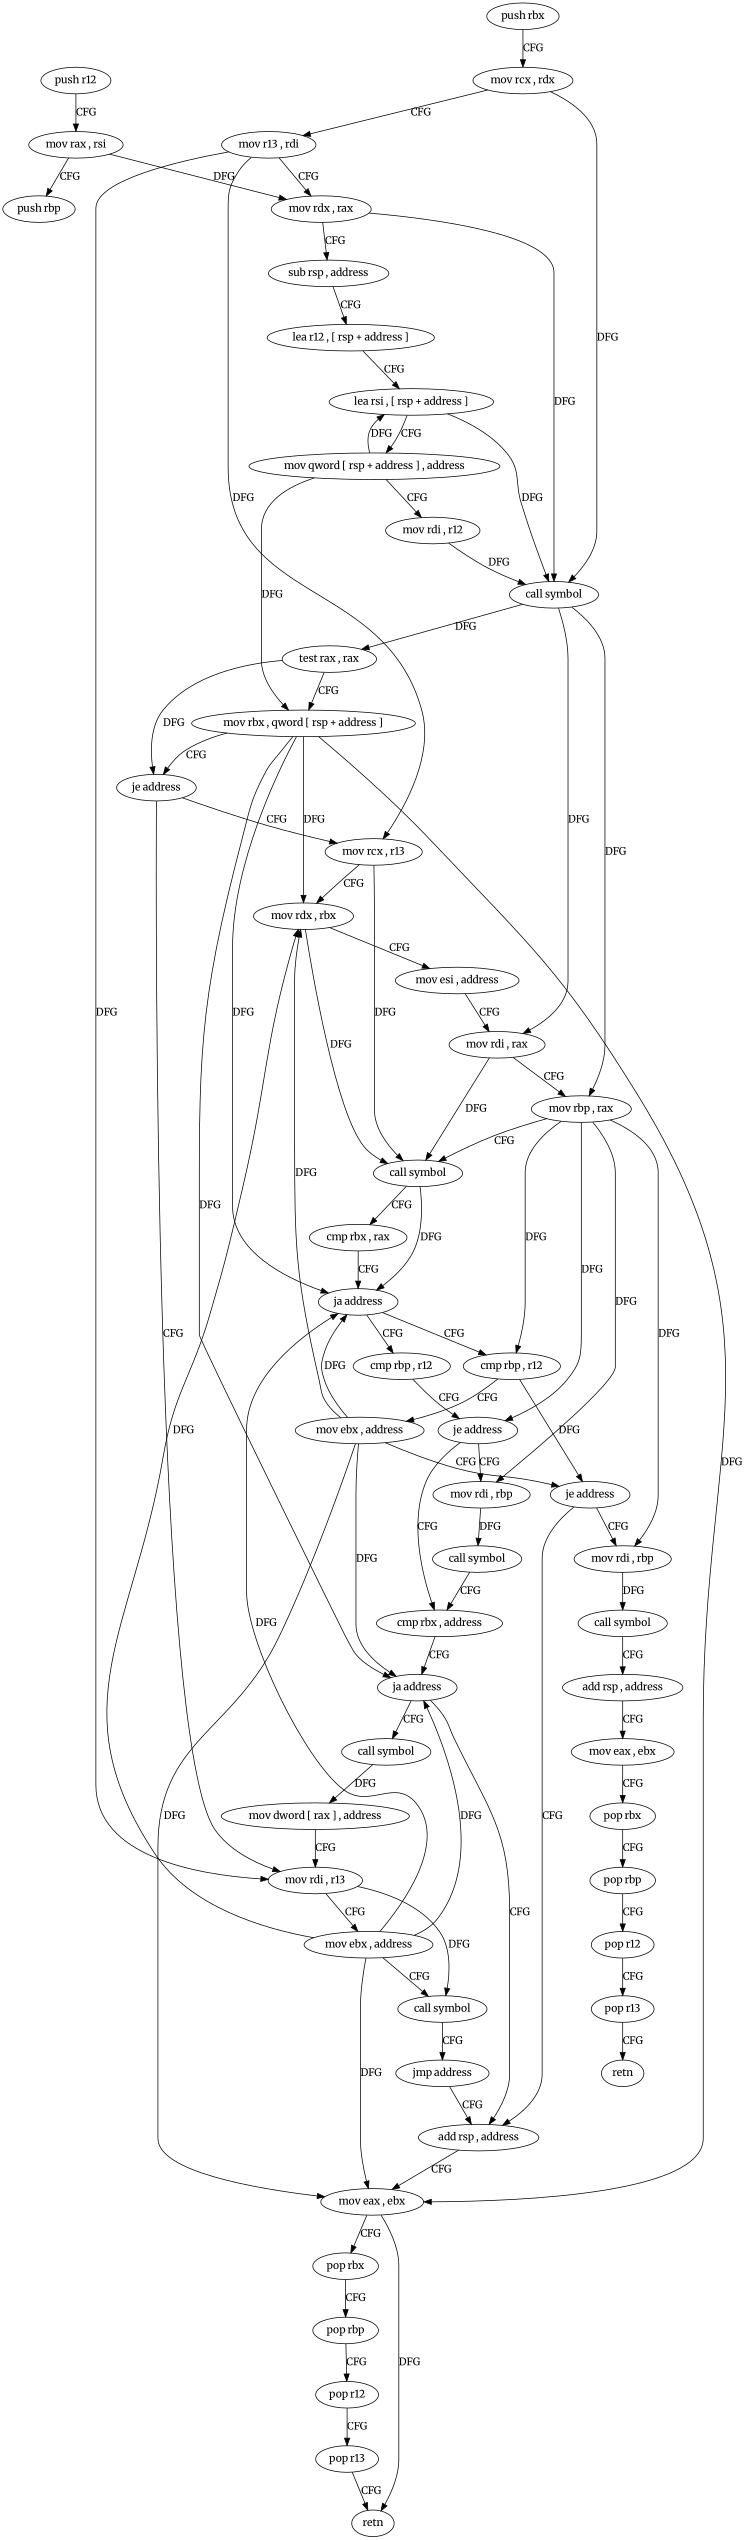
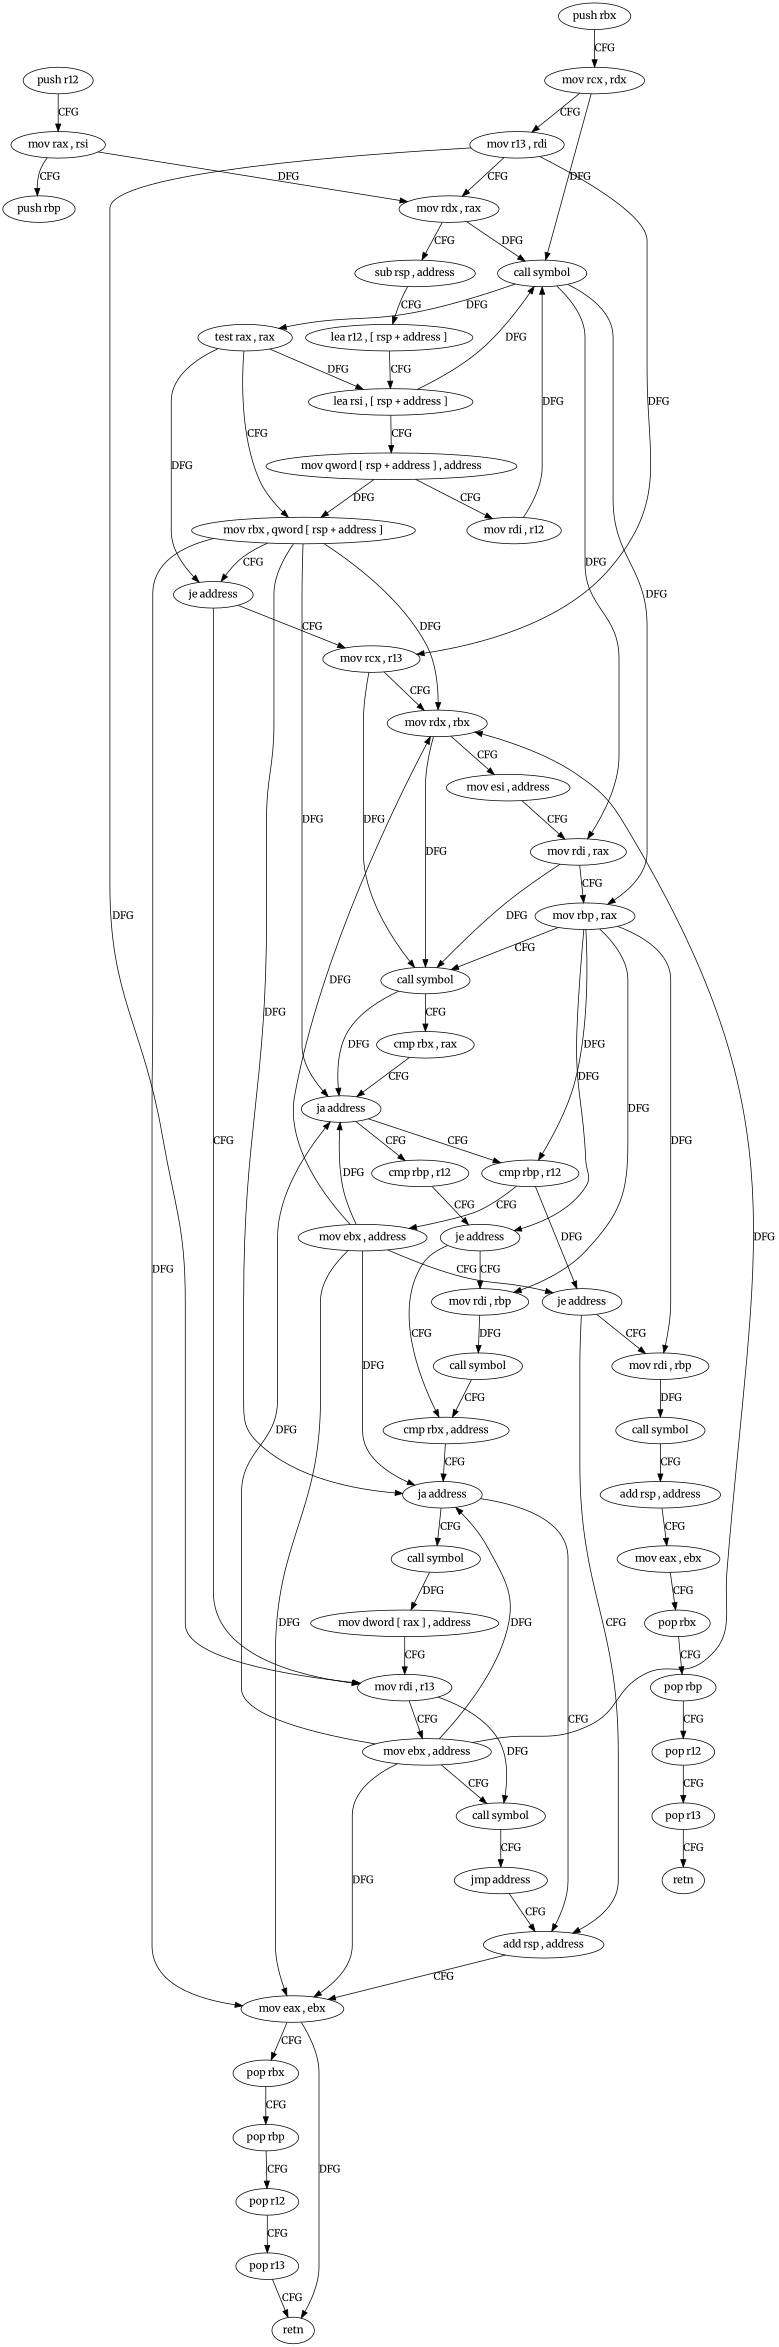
edge "mov qword [ rsp + address ] , address" -> "lea rsi , [ rsp + address ]": now "test rax , rax" -> "lea rsi , [ rsp + address ]"
